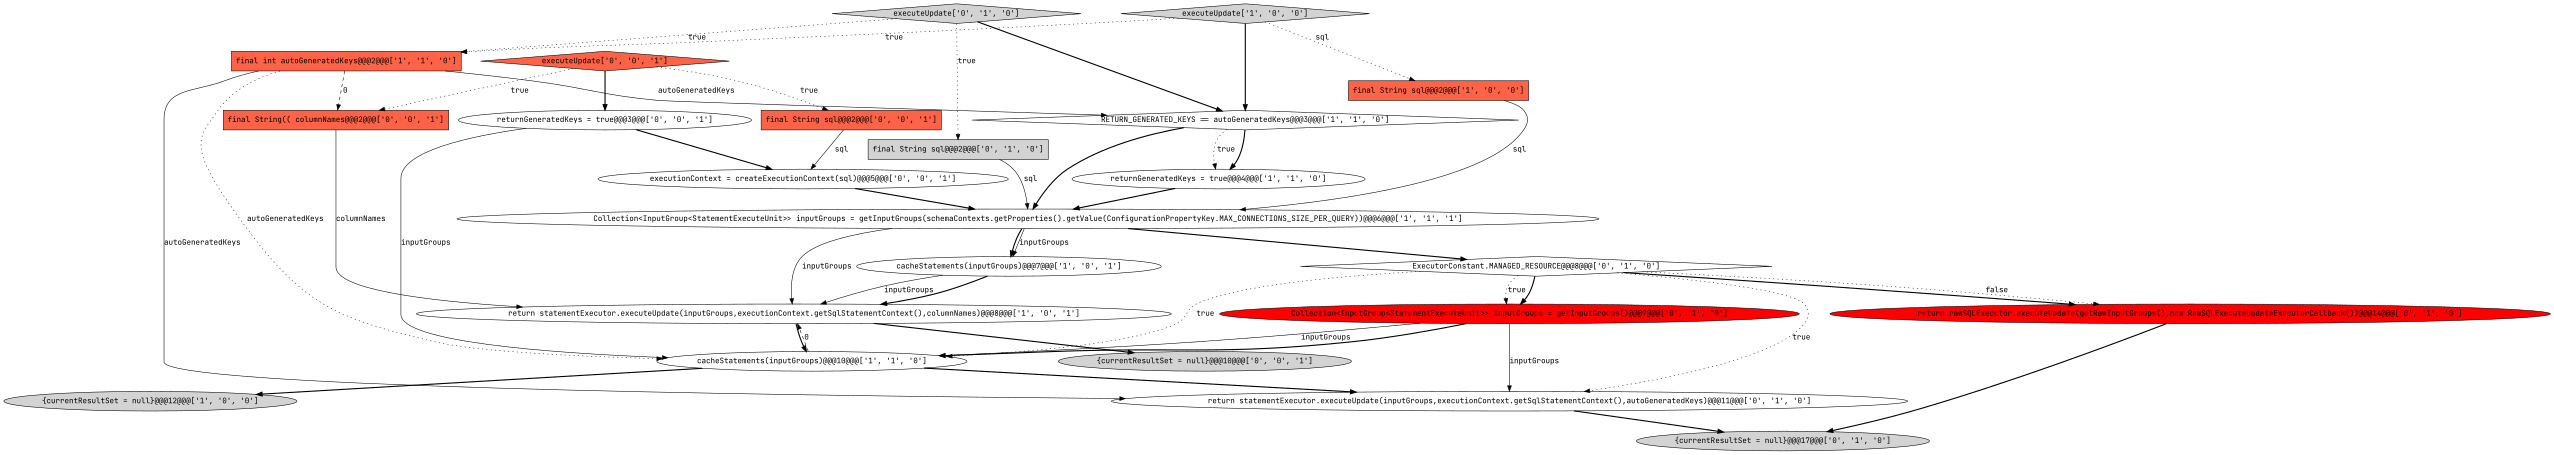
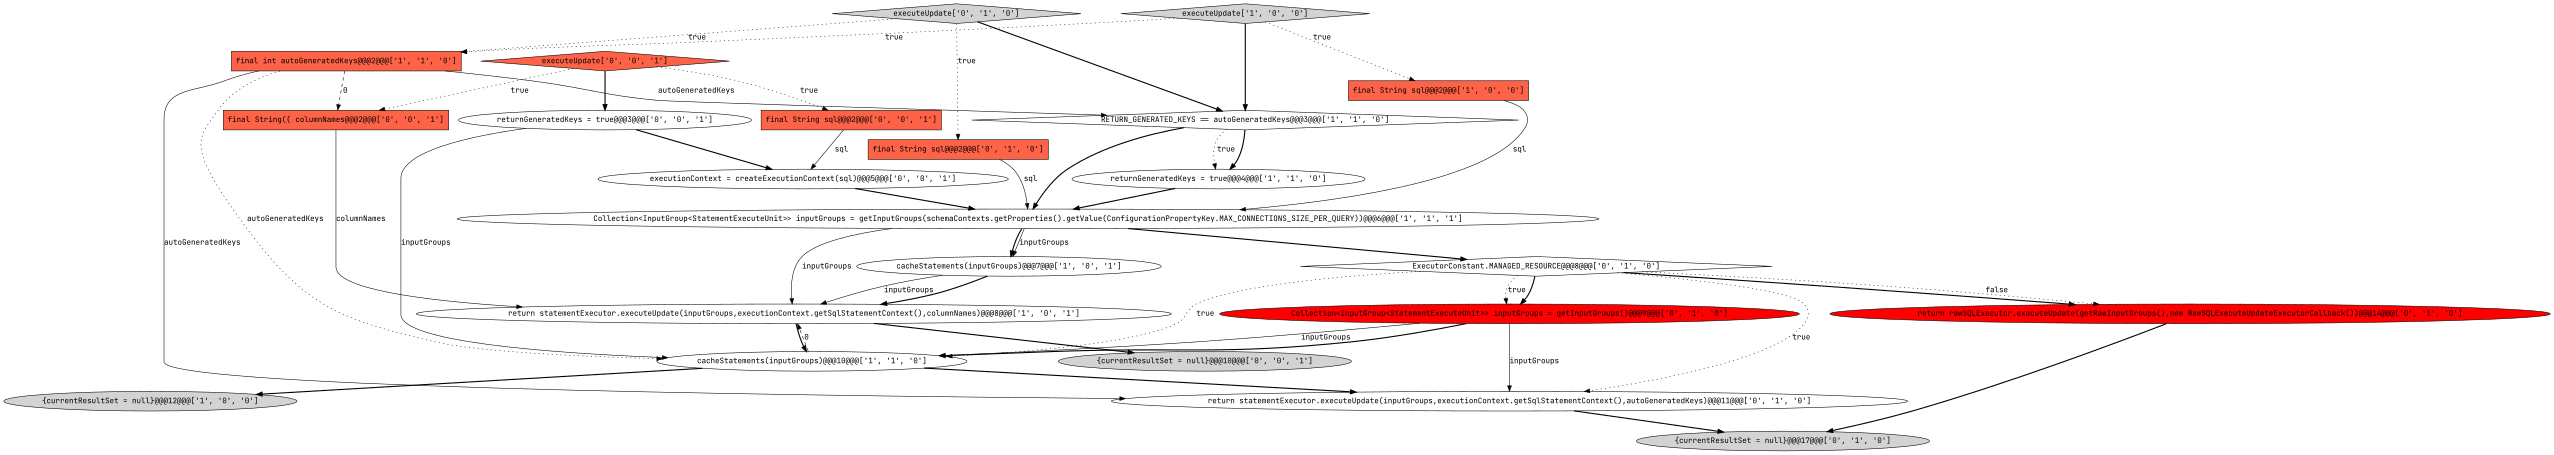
edge "executeUpdate['1', '0', '0']" -> "final String sql@@@2@@@['1', '0', '0']": label "sql" -> "true"
node "final String sql@@@2@@@['0', '1', '0']": fillcolor lightgray -> tomato
